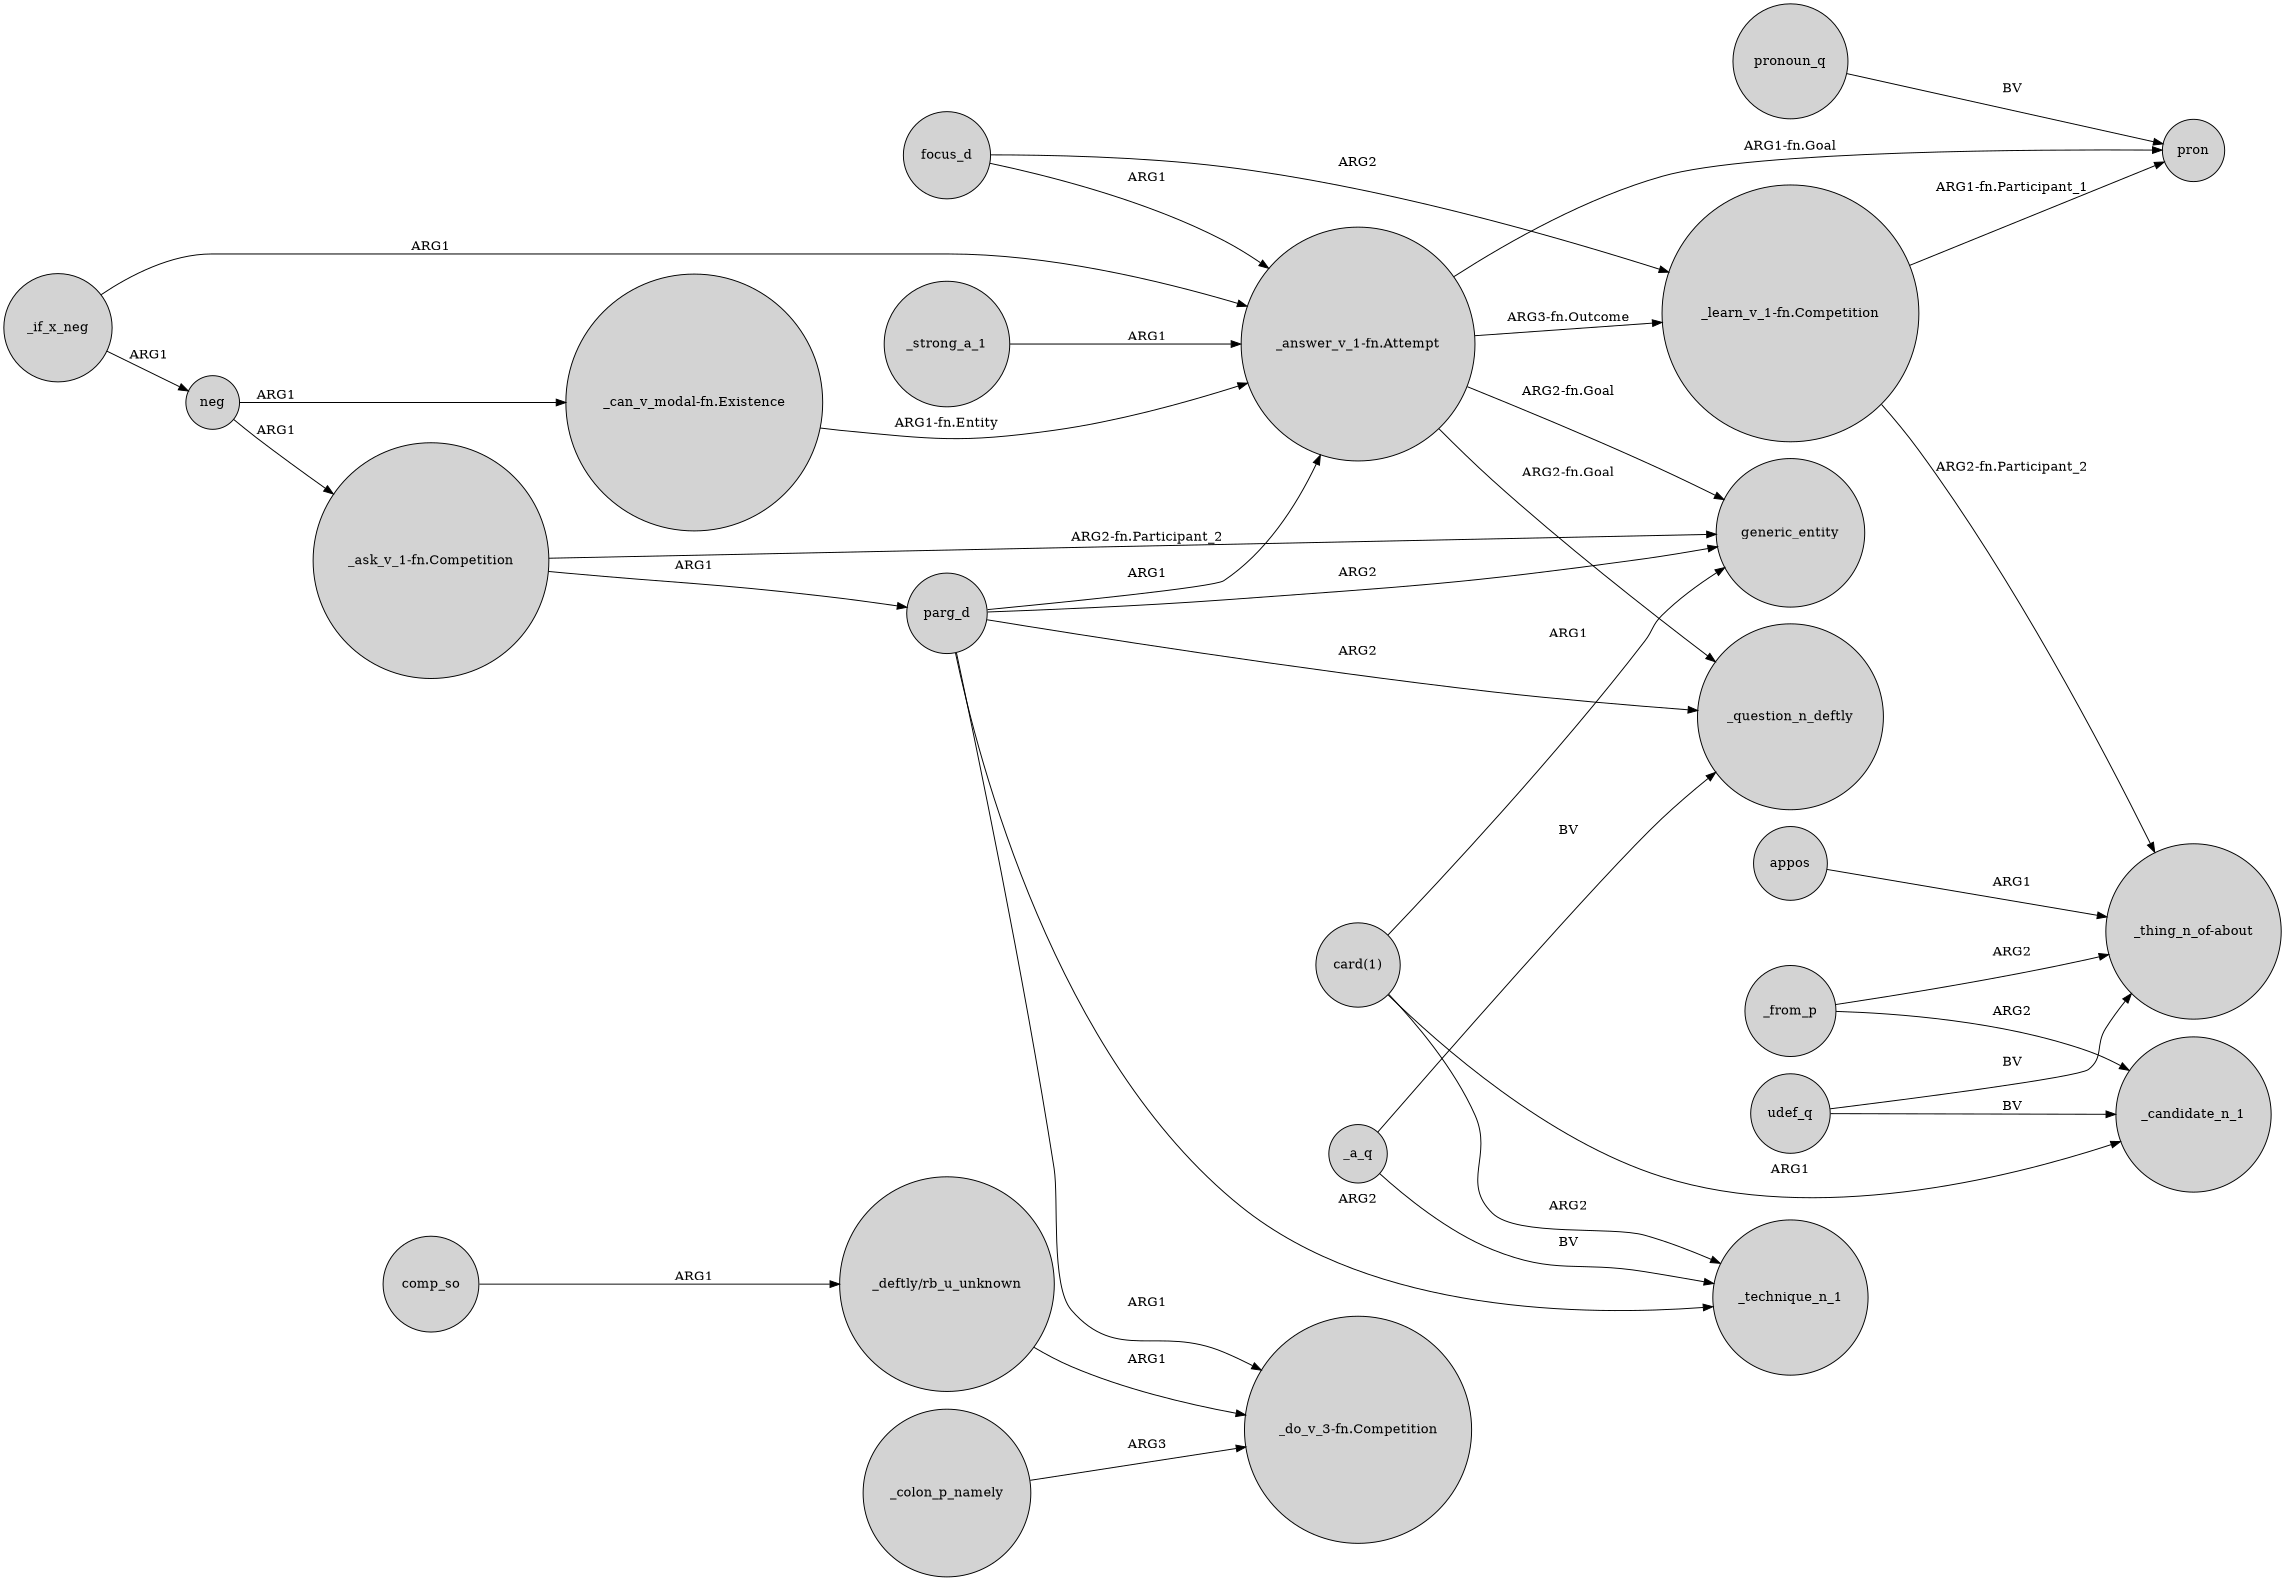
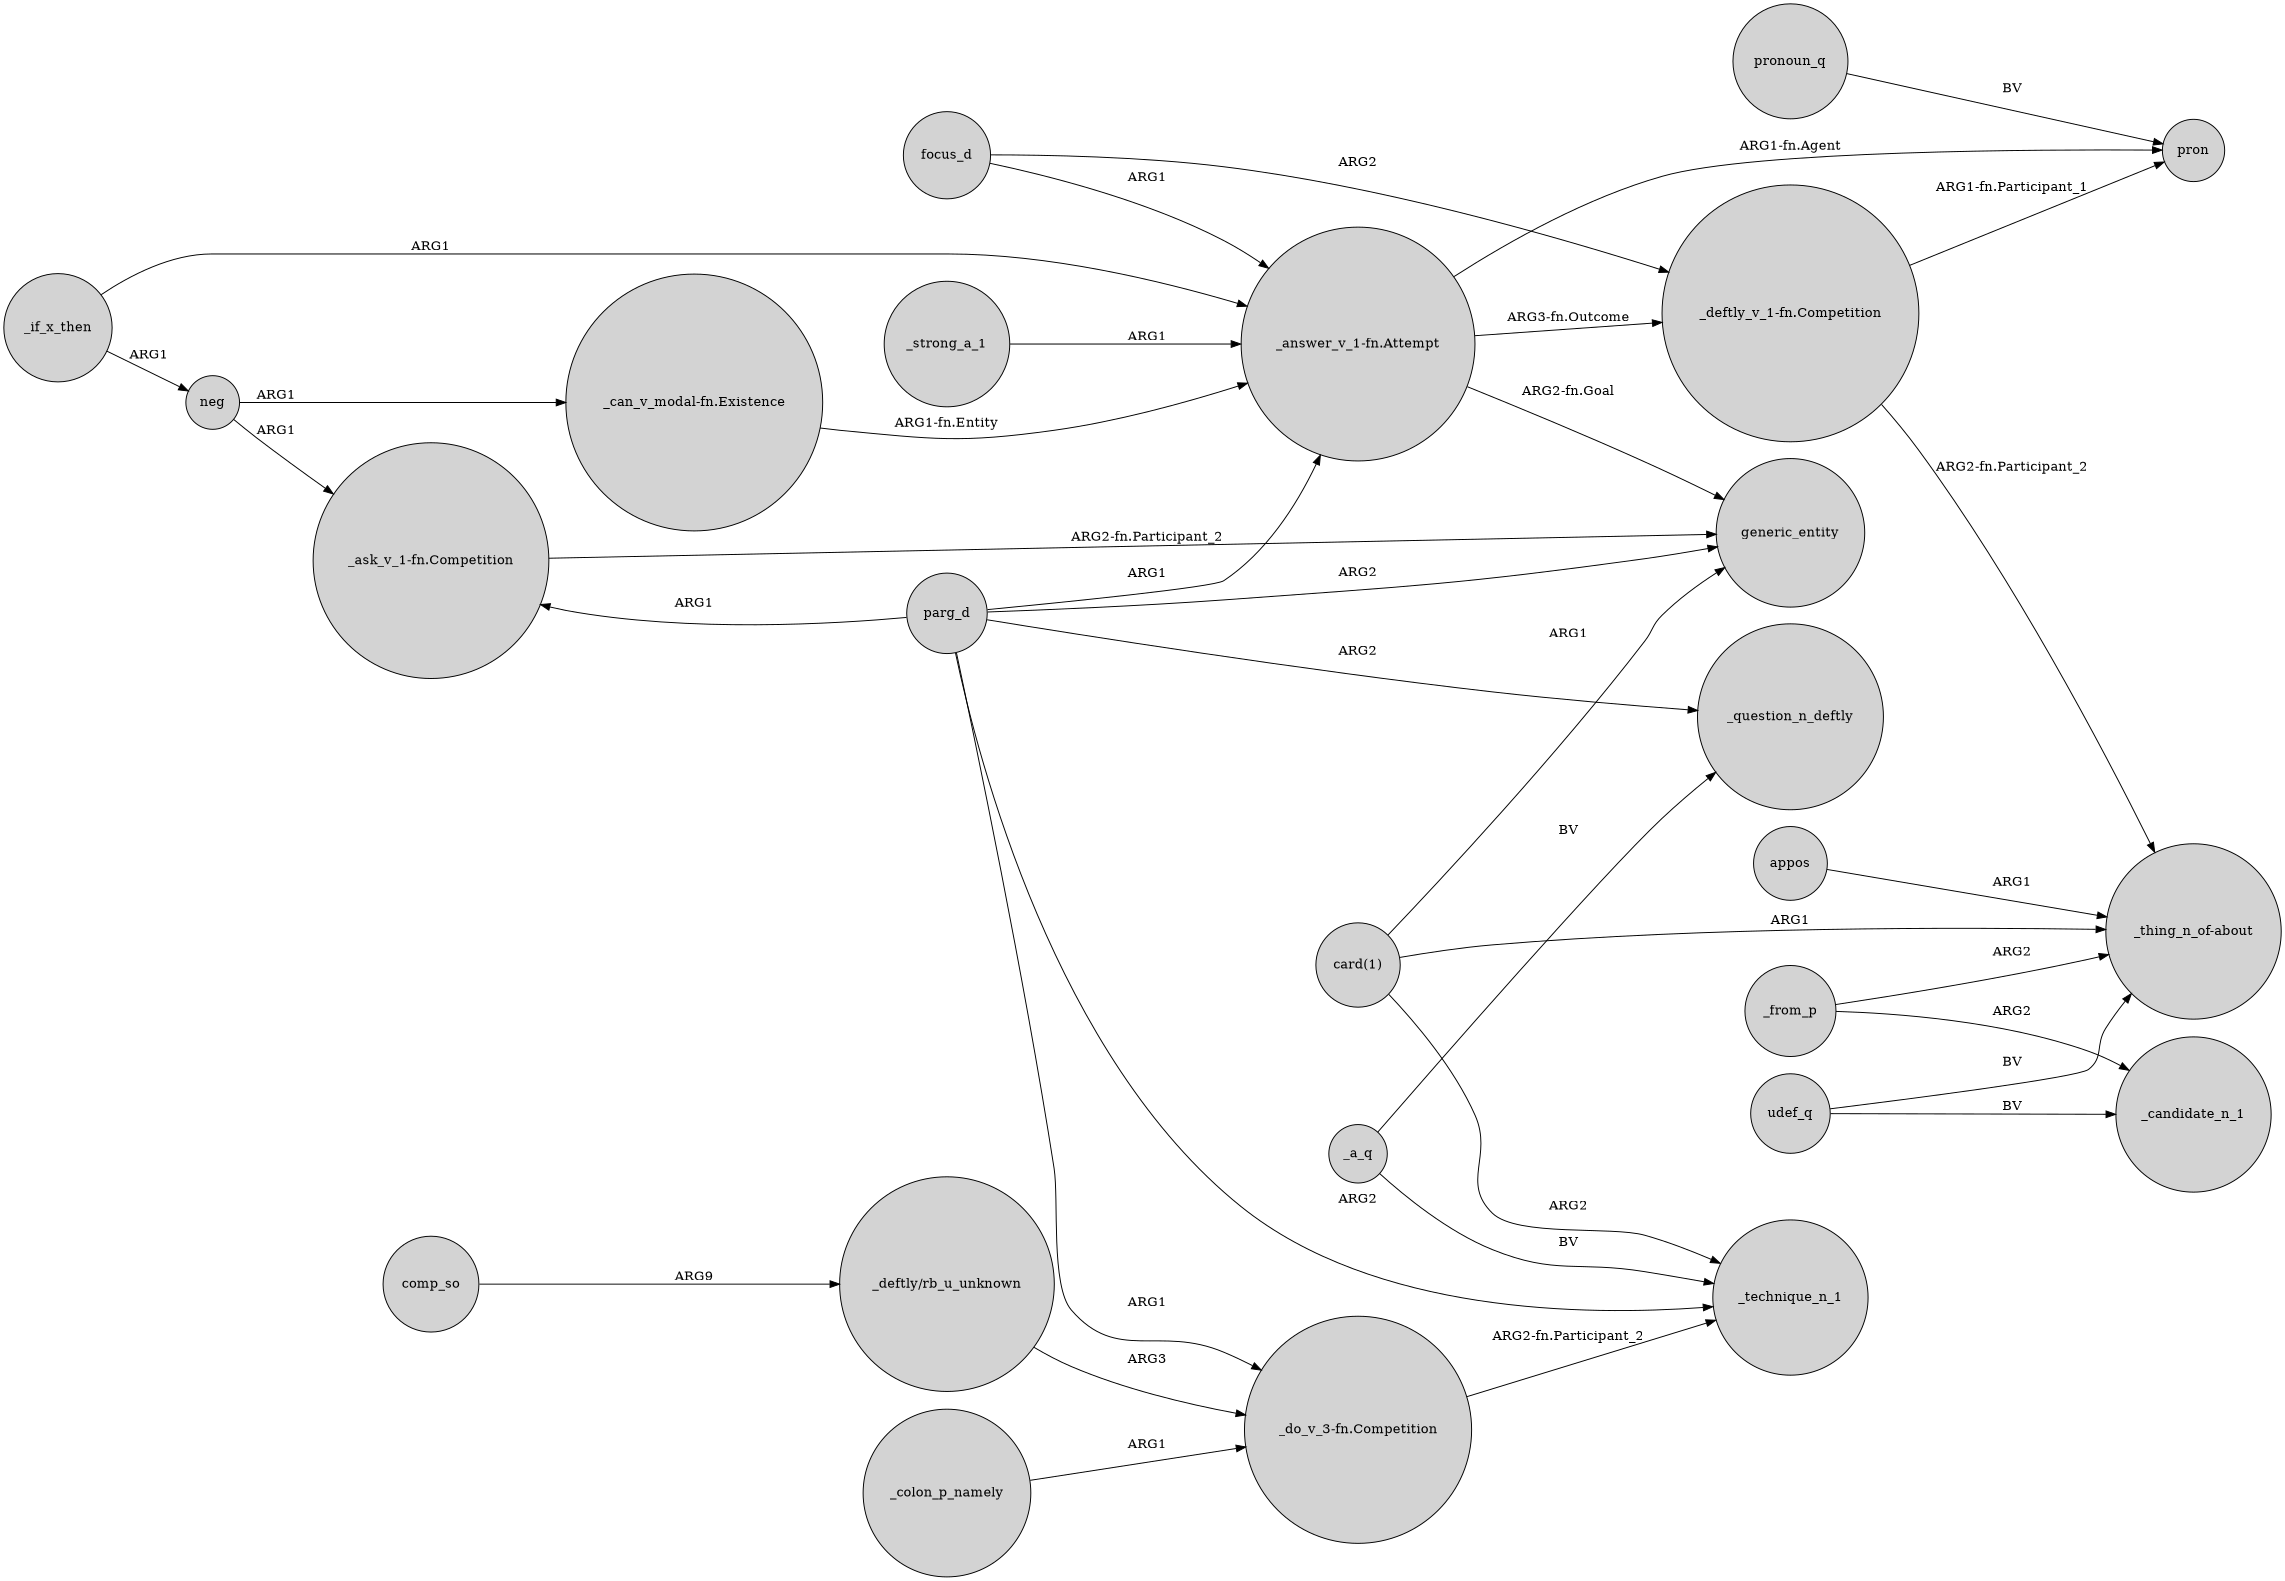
edge "_answer_v_1-fn.Attempt" -> "pron": label "ARG1-fn.Goal" -> "ARG1-fn.Agent"
node "_learn_v_1-fn.Competition": label "_learn_v_1-fn.Competition" -> "_deftly_v_1-fn.Competition"
node "_if_x_neg": label "_if_x_neg" -> "_if_x_then"
edge "_answer_v_1-fn.Attempt" -> "_question_n_deftly": removed, label "ARG2-fn.Goal"
edge "_ask_v_1-fn.Competition" -> "parg_d": reversed
edge "card(1)" -> "_candidate_n_1": now "card(1)" -> "_thing_n_of-about"
edge "comp_so" -> "_deftly/rb_u_unknown": label "ARG1" -> "ARG9"
edge "_deftly/rb_u_unknown" -> "_do_v_3-fn.Competition": label "ARG1" -> "ARG3"
edge "_do_v_3-fn.Competition" -> "_technique_n_1": added, label "ARG2-fn.Participant_2"
edge "_colon_p_namely" -> "_do_v_3-fn.Competition": label "ARG3" -> "ARG1"
